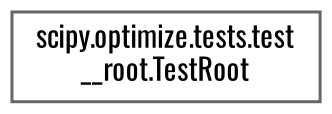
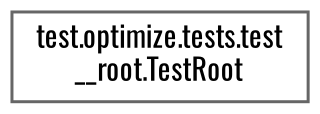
node "scipy.optimize.tests.test __root.TestRoot": label "scipy.optimize.tests.test __root.TestRoot" -> "test.optimize.tests.test __root.TestRoot"
